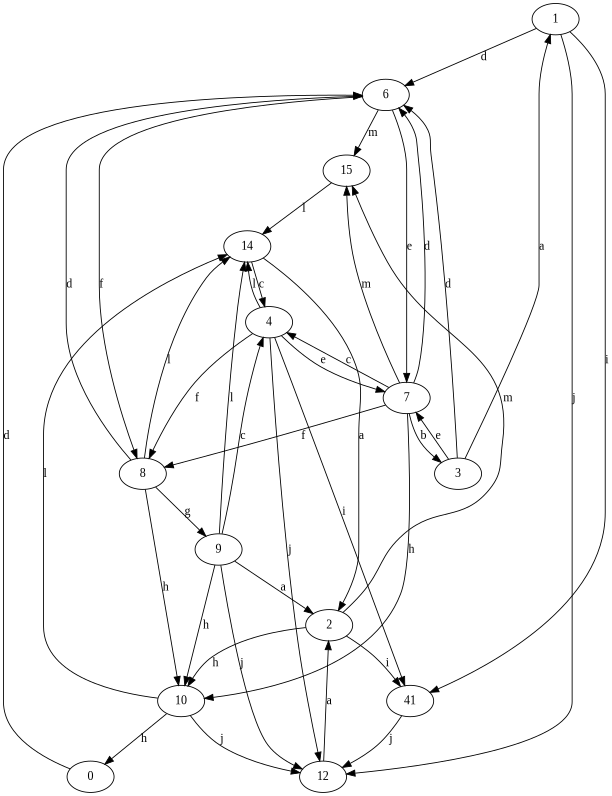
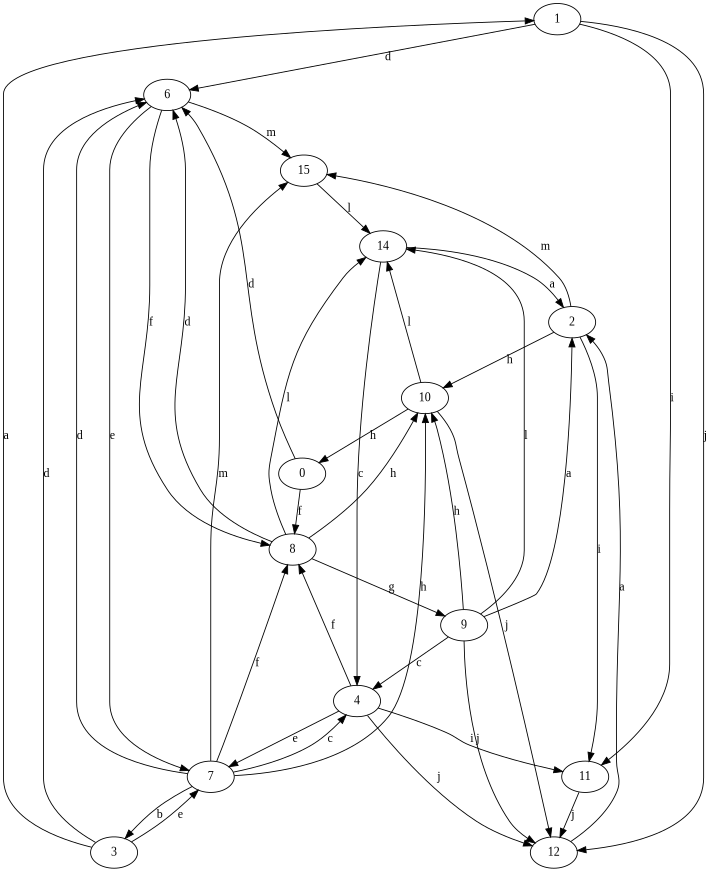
edge "4" -> "14": removed, label "l"
edge "0" -> "8": added, label "f"
node "41": label "41" -> "11"
